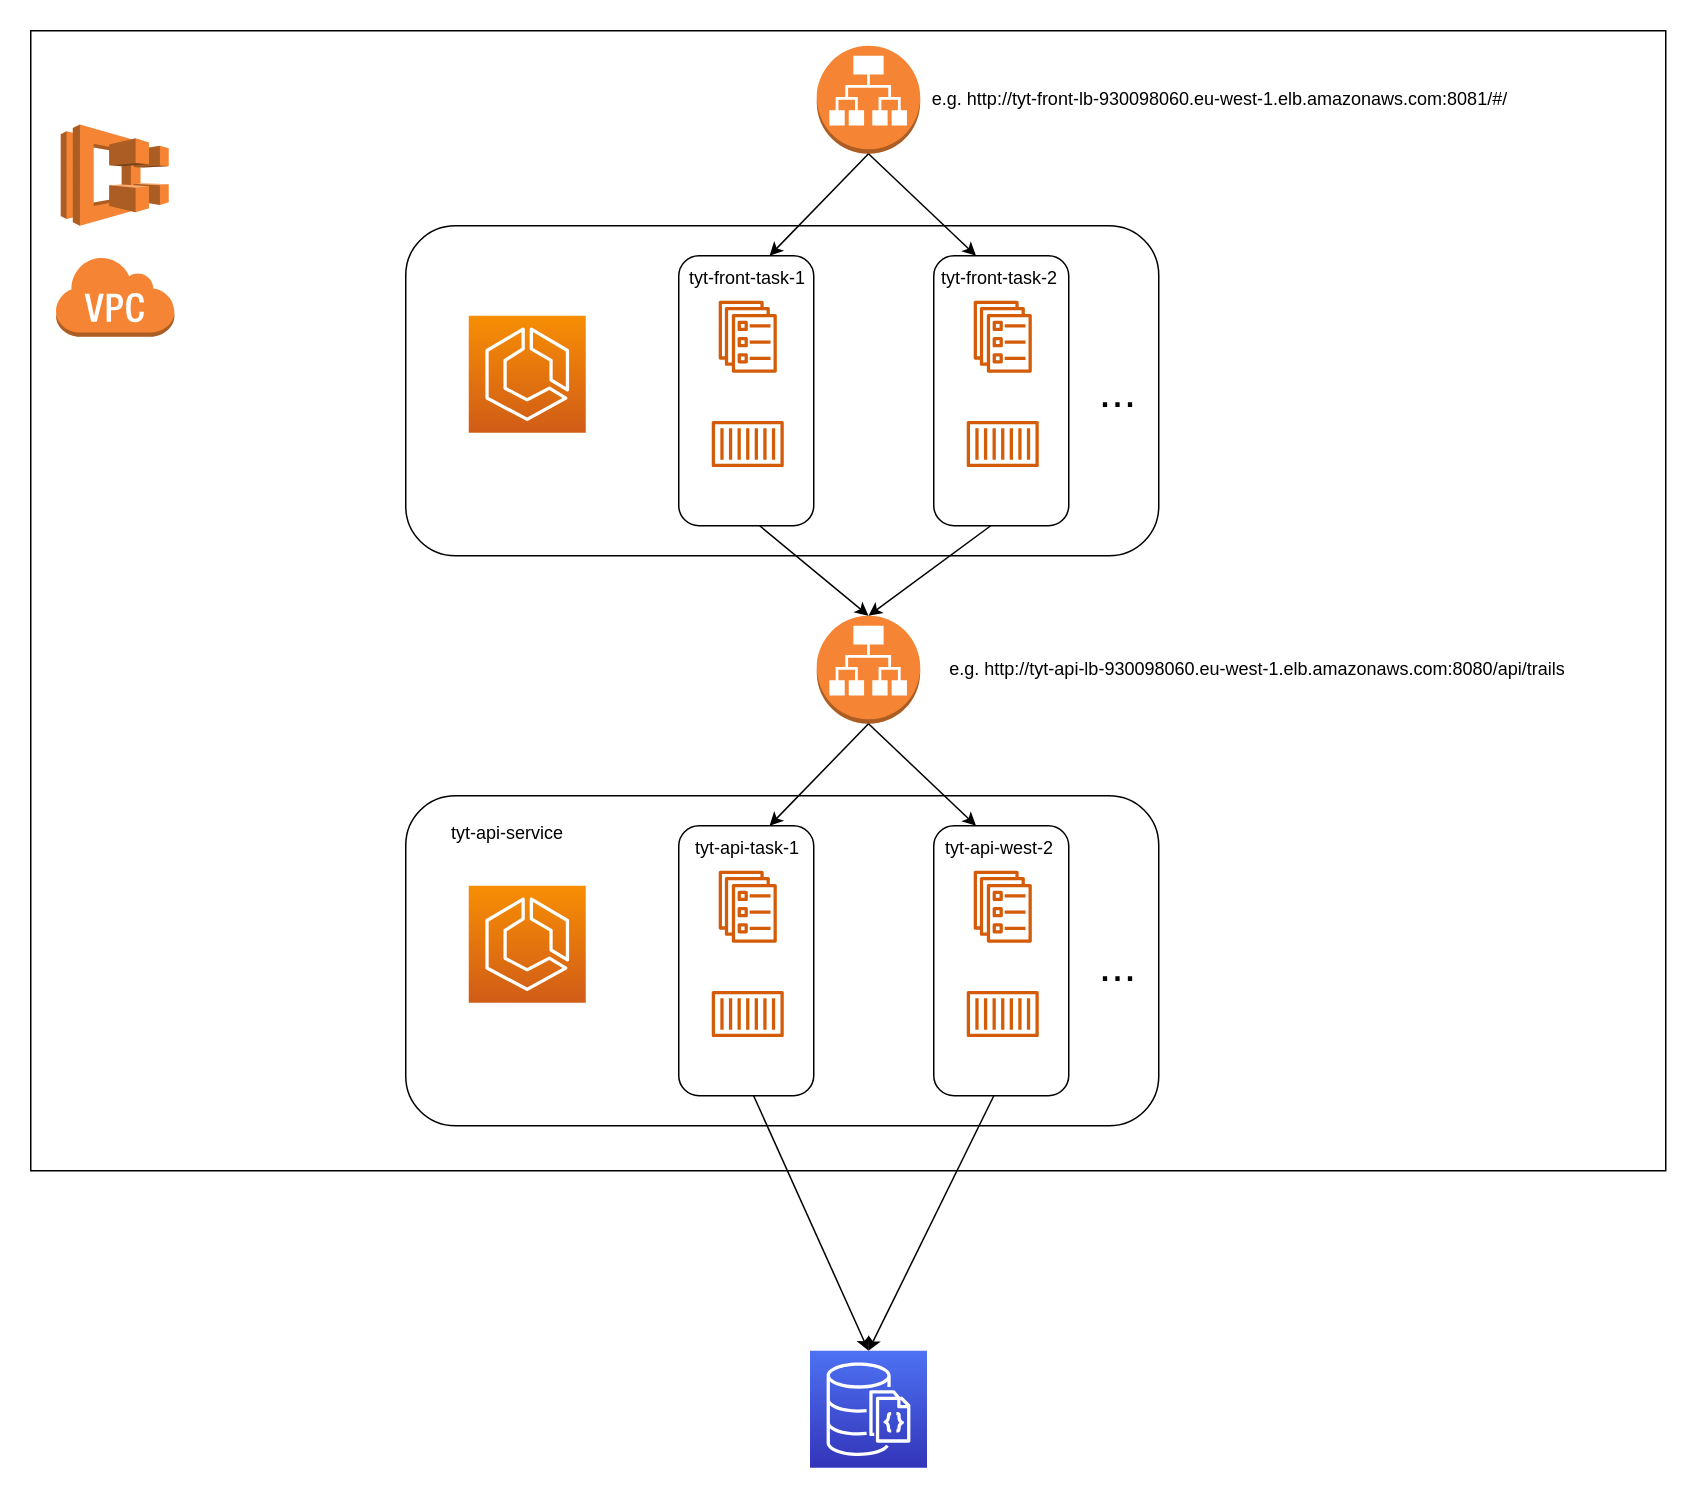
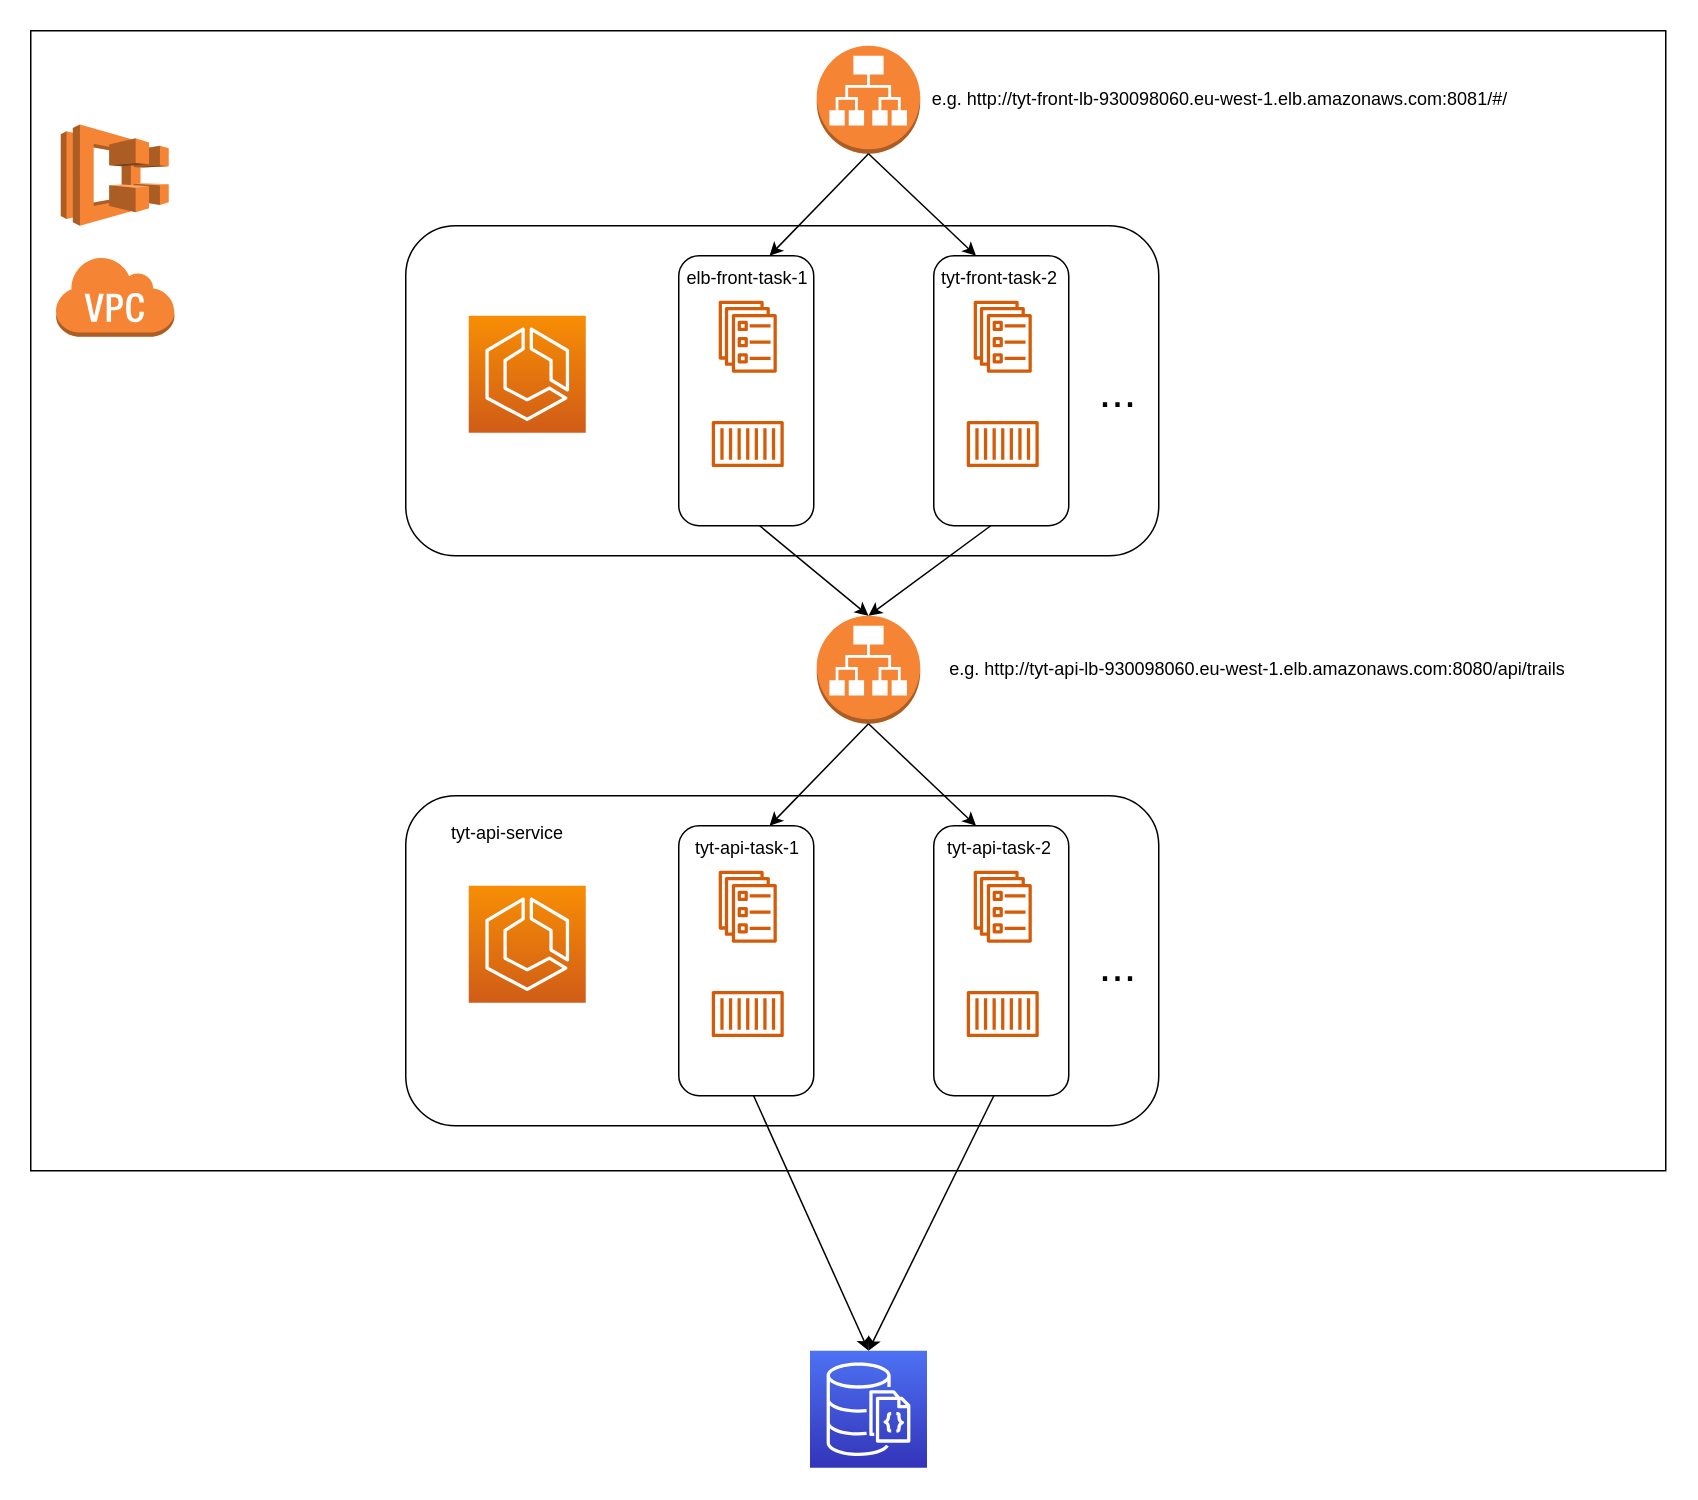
node "tyt-front-task-1": label "tyt-front-task-1" -> "elb-front-task-1"
node "tyt-api-west-2": label "tyt-api-west-2" -> "tyt-api-task-2"
